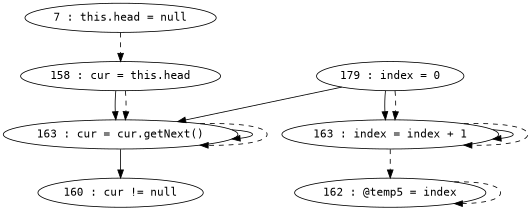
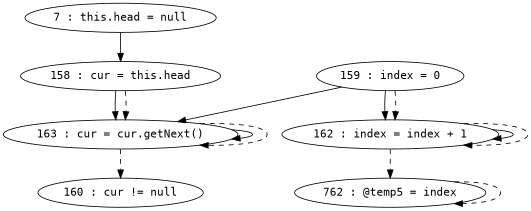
edge "7 : this.head = null" -> "158 : cur = this.head": style dashed -> solid
node "179 : index = 0": label "179 : index = 0" -> "159 : index = 0"
node "163 : index = index + 1": label "163 : index = index + 1" -> "162 : index = index + 1"
edge "163 : cur = cur.getNext()" -> "160 : cur != null": style solid -> dashed
node "162 : @temp5 = index": label "162 : @temp5 = index" -> "762 : @temp5 = index"
